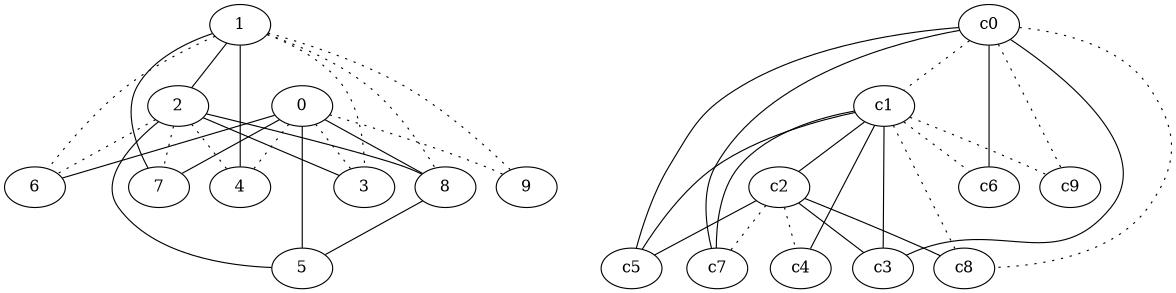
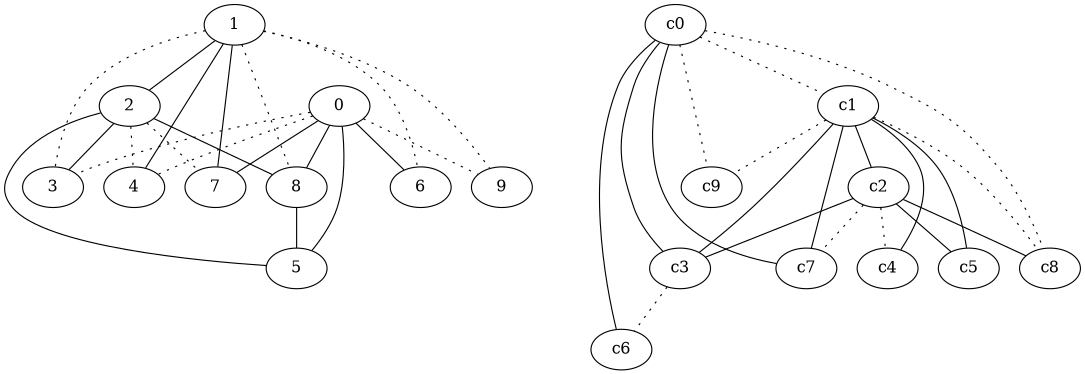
edge "c0" -- "c5": removed
edge "2" -- "6": removed
edge "c1" -- "c6": now "c3" -- "c6"
